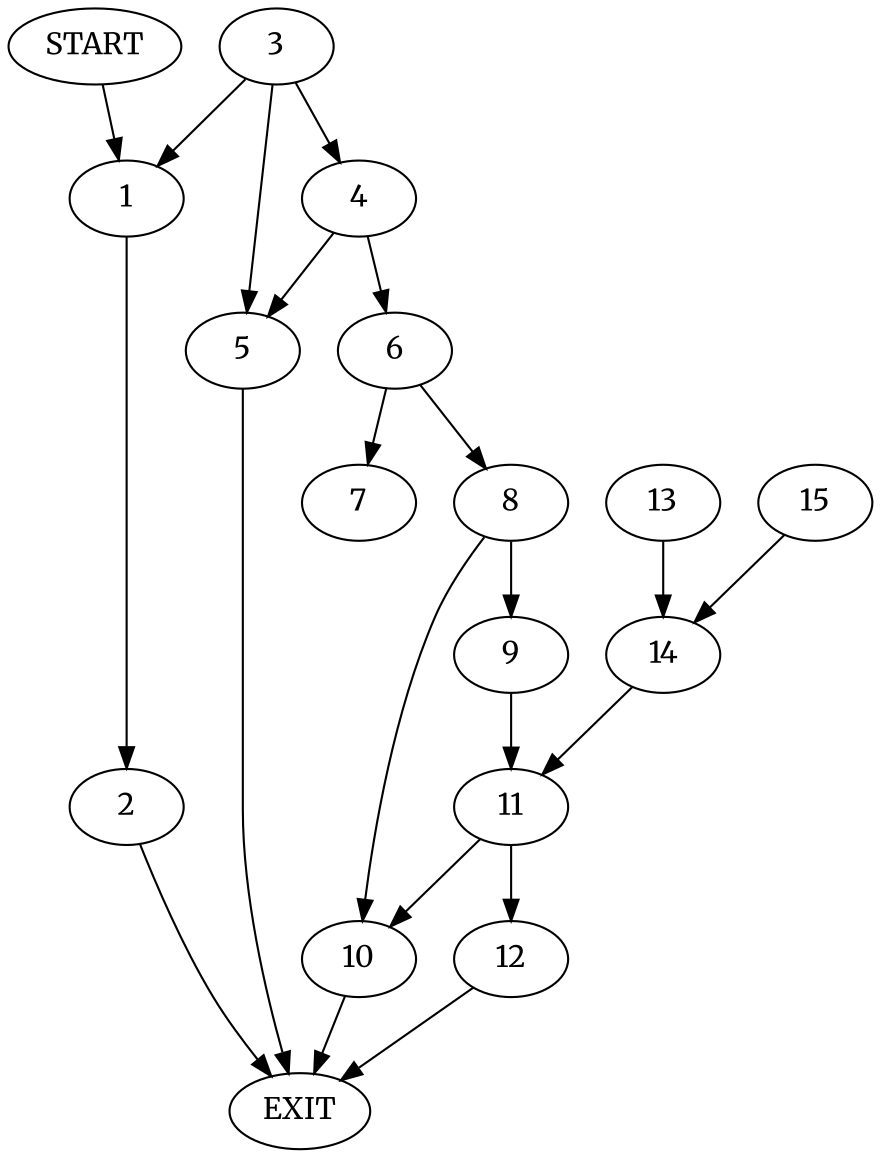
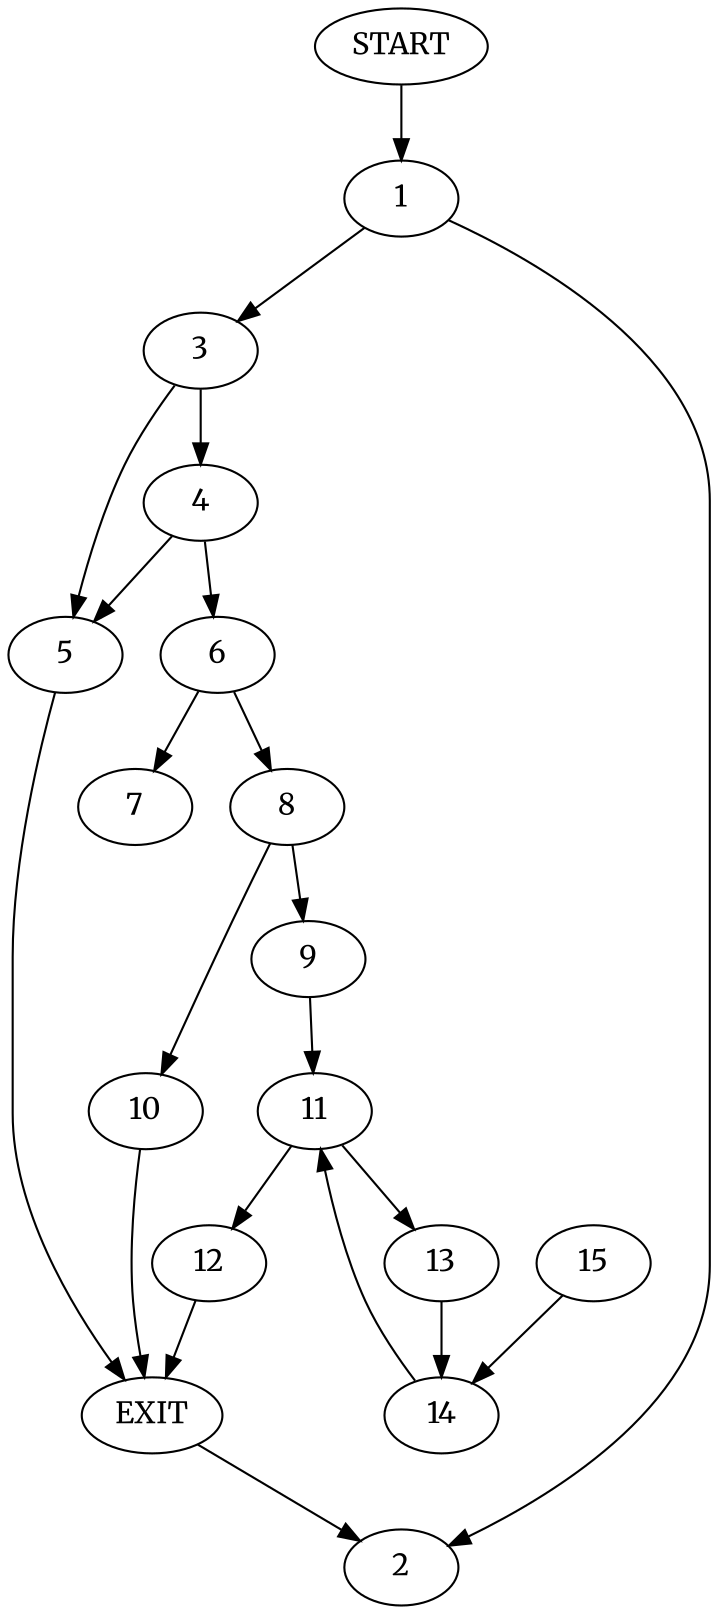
edge "3" -> "1": reversed
edge "11" -> "10": now "11" -> "13"
edge "2" -> "EXIT": reversed
